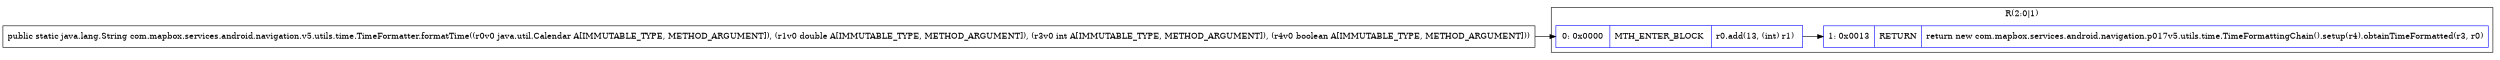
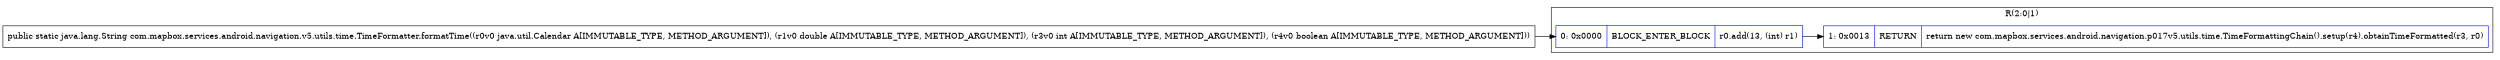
node "0: 0x0000": text "MTH_ENTER_BLOCK" -> "BLOCK_ENTER_BLOCK"
